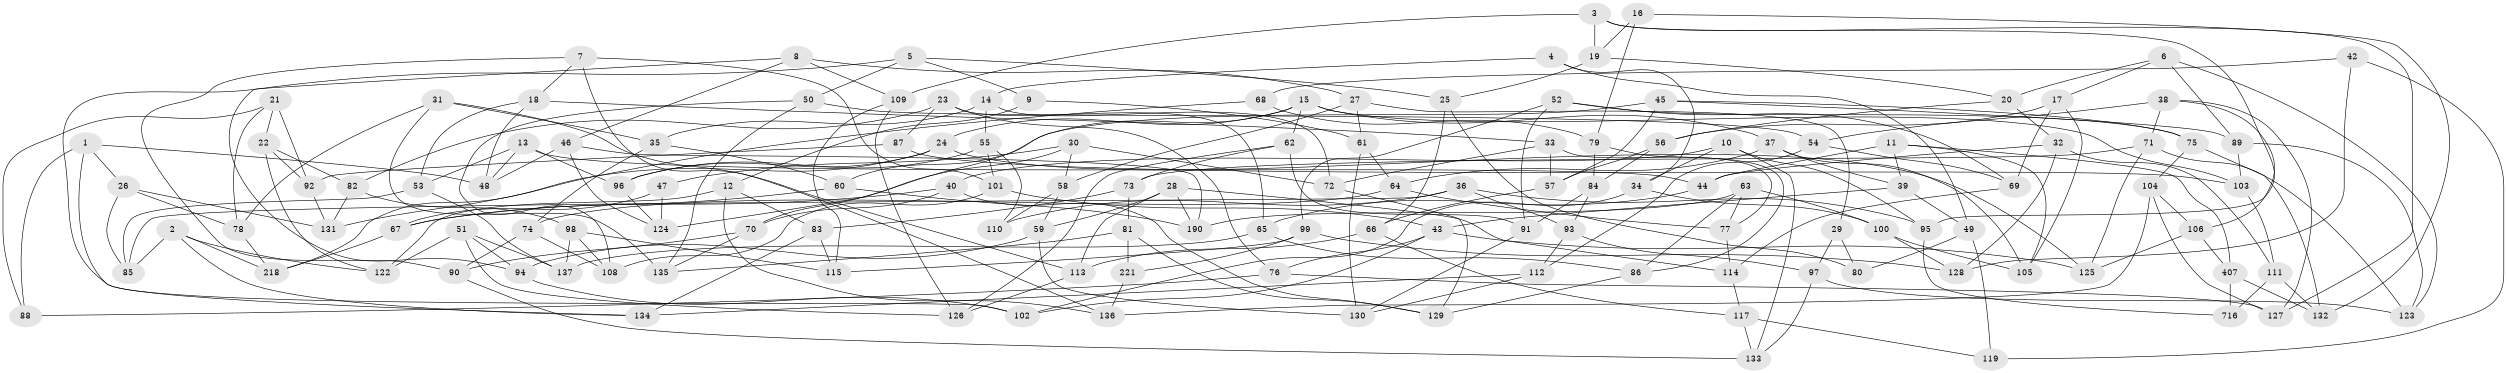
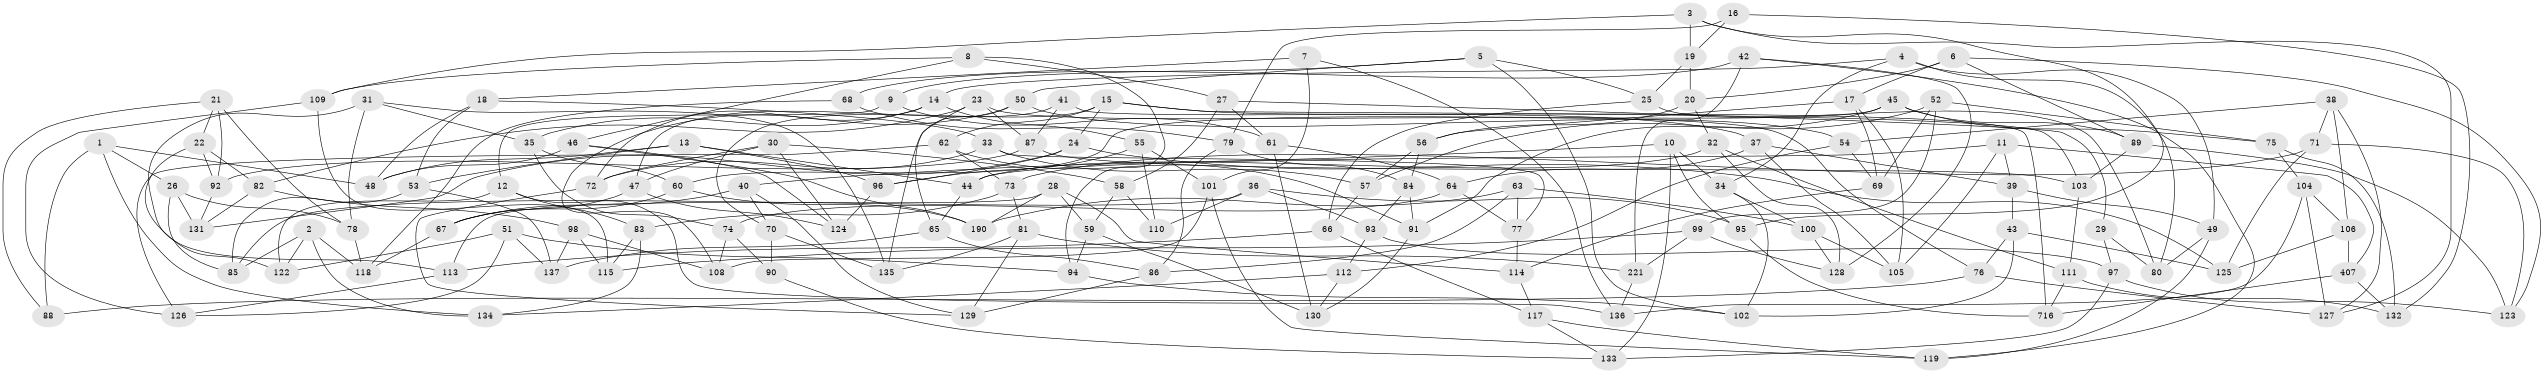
edge "4" -- "80": added
node "41": added
edge "7" -- "90": removed
edge "42" -- "221": added
edge "101" -- "43": now "101" -- "119"
node "218": label "218" -> "118"
